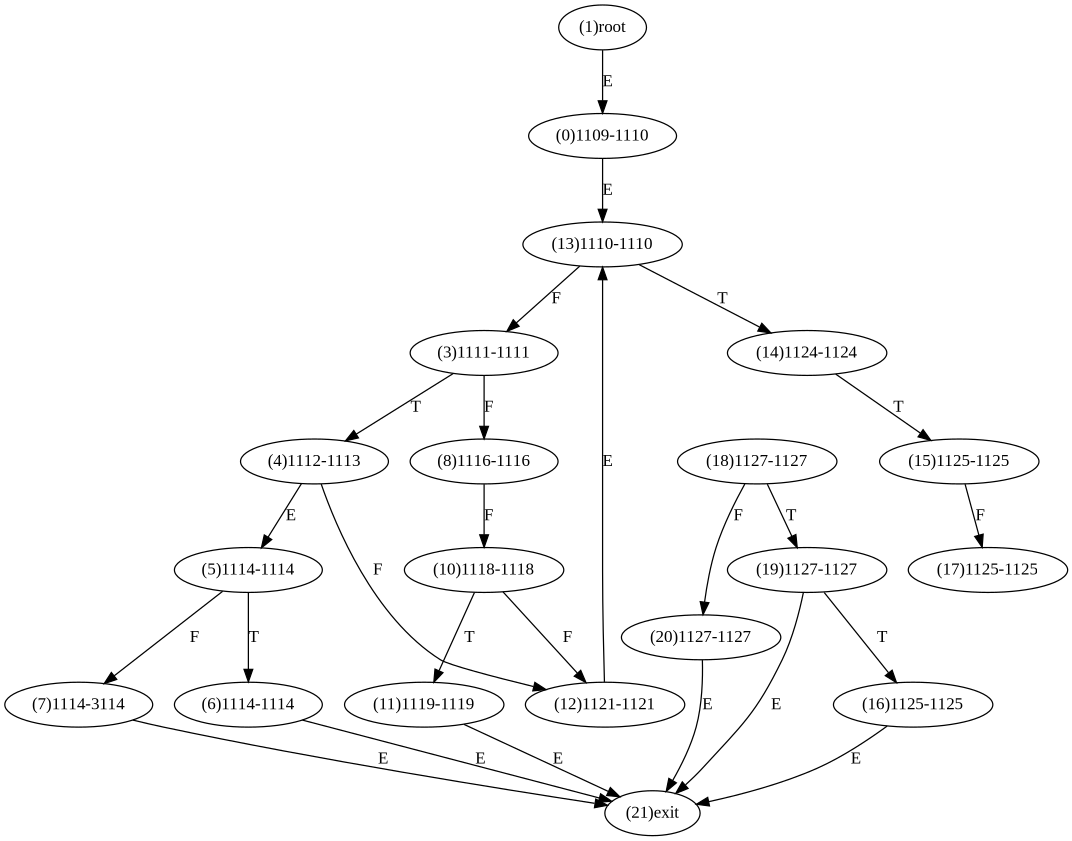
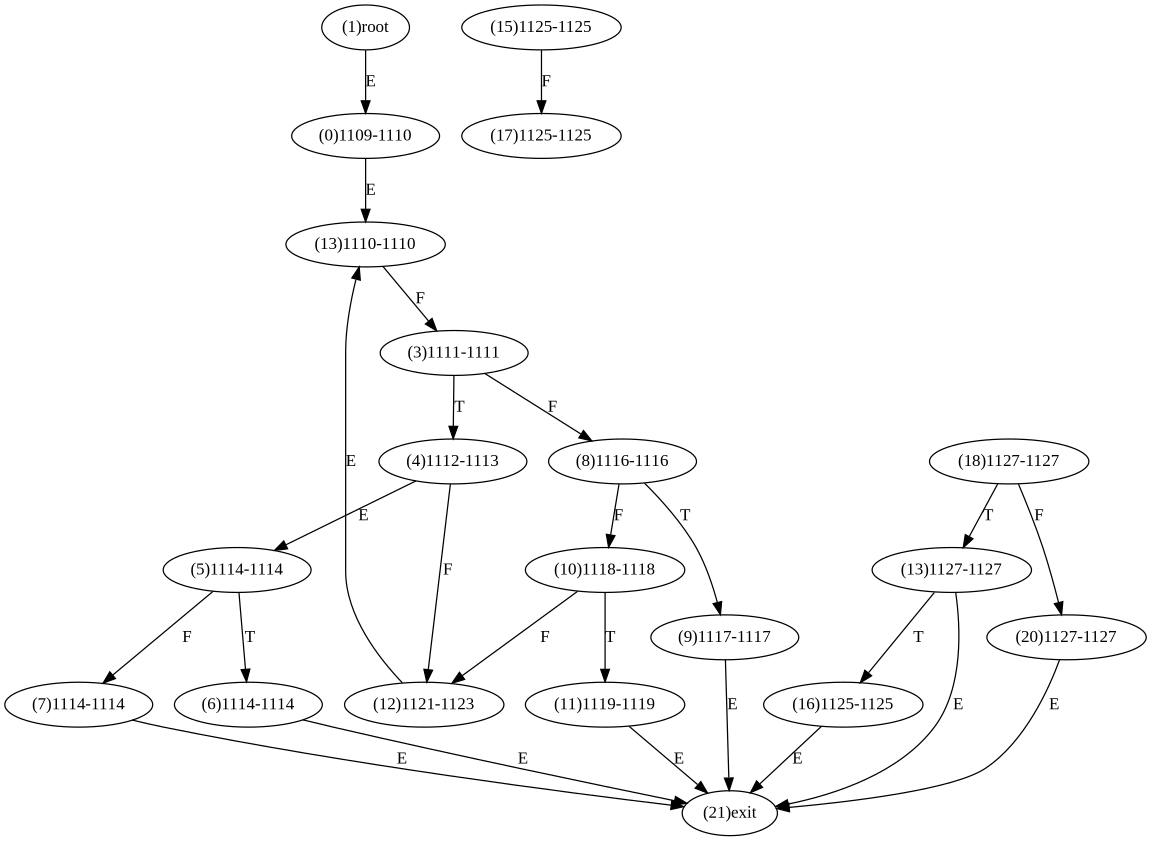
node "(14)1124-1124": removed
node "(19)1127-1127": label "(19)1127-1127" -> "(13)1127-1127"
node "(9)1117-1117": added
node "(7)1114-3114": label "(7)1114-3114" -> "(7)1114-1114"
node "(12)1121-1121": label "(12)1121-1121" -> "(12)1121-1123"
